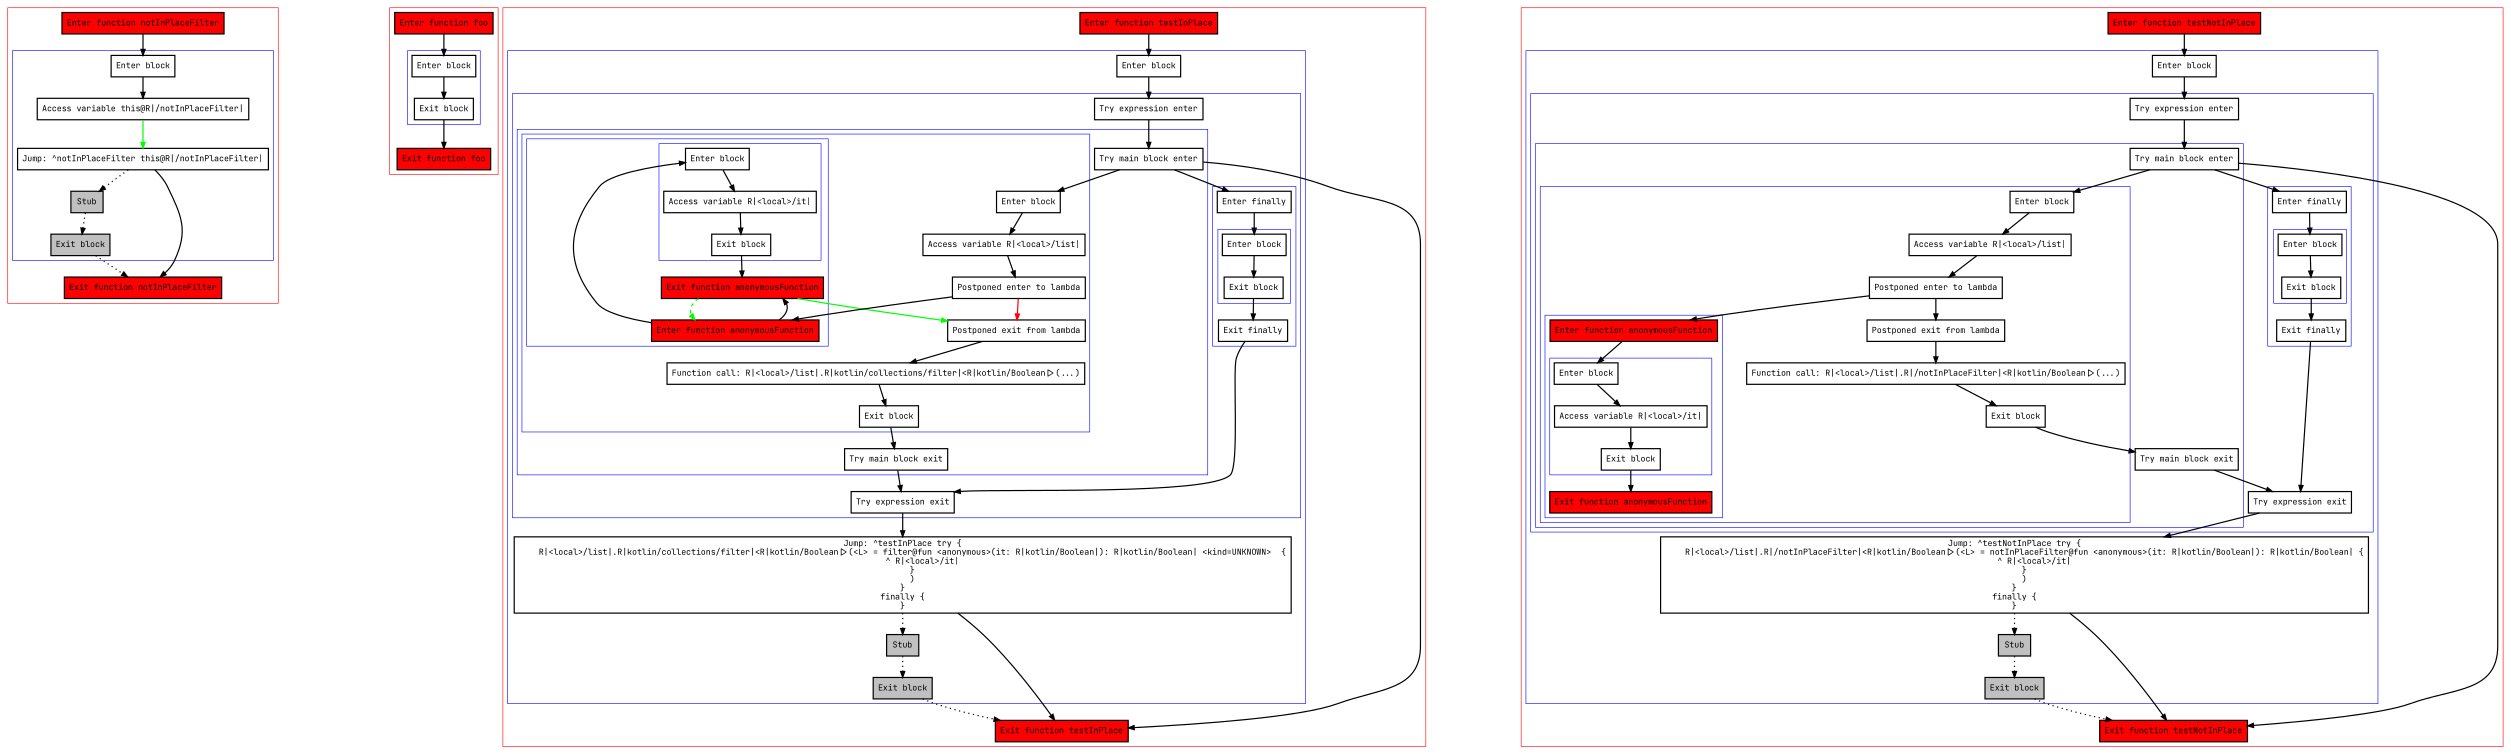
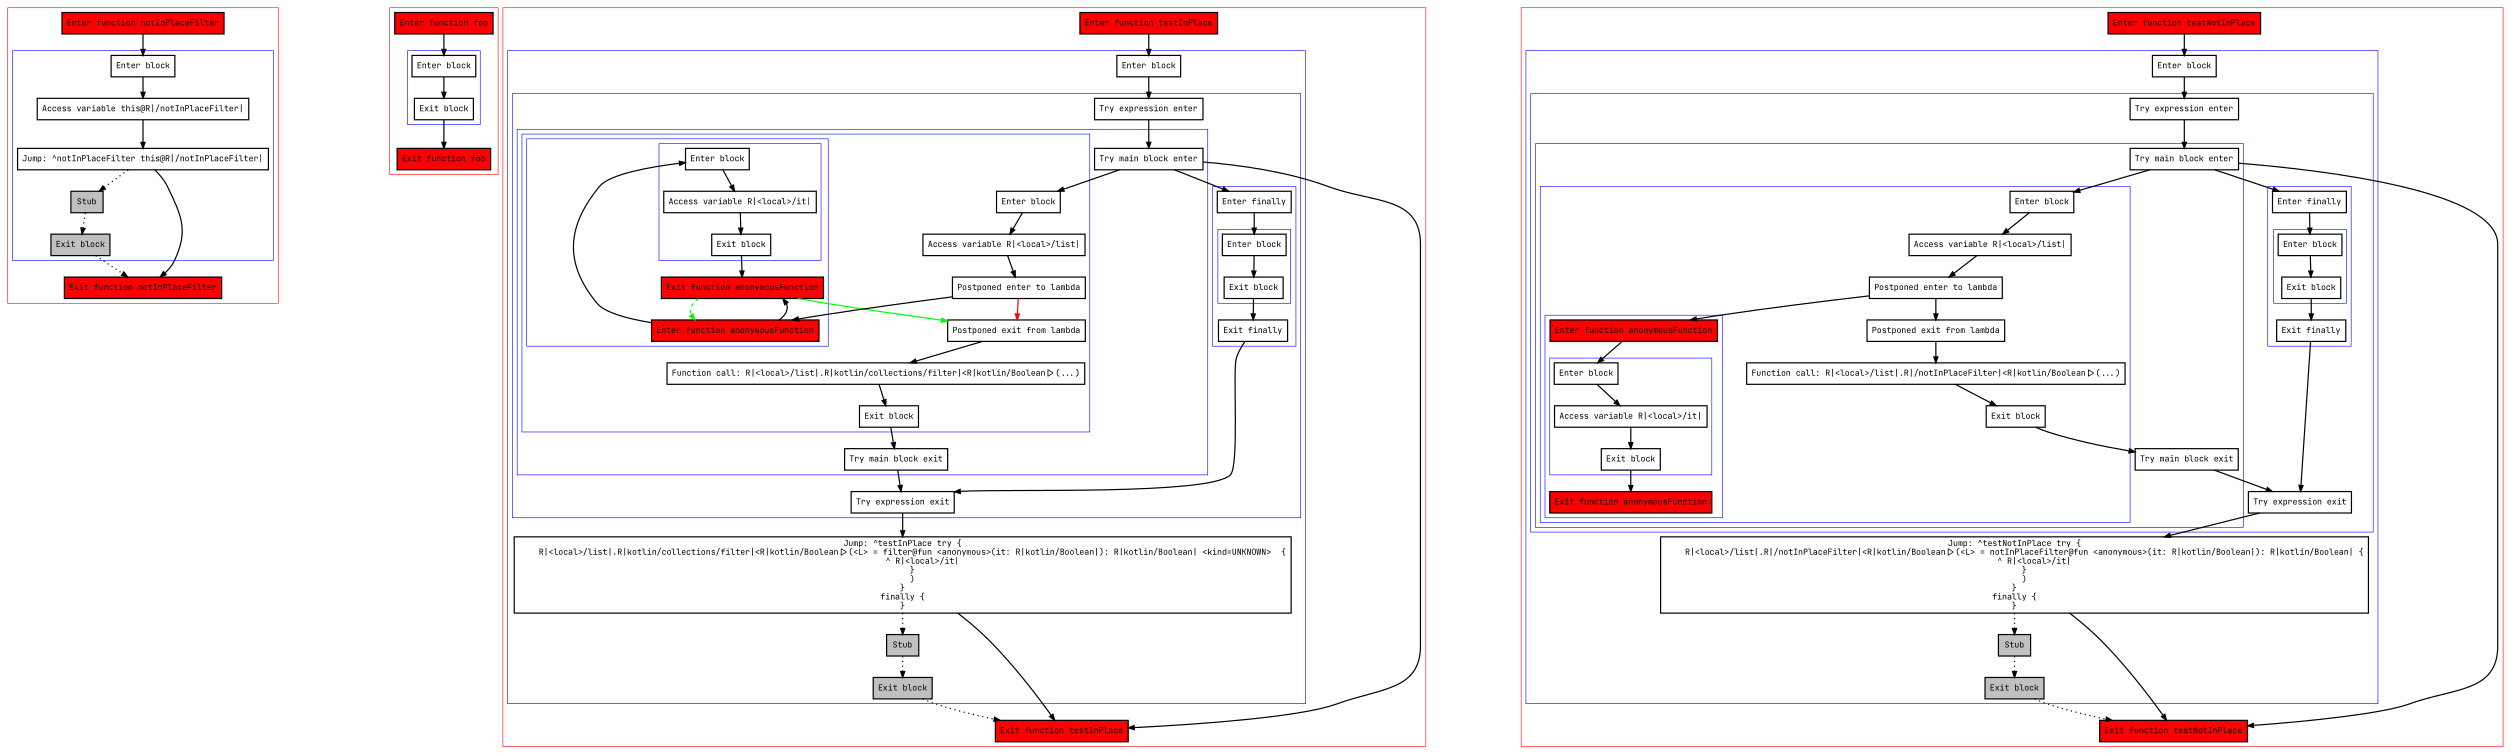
edge "Access variable this@R|/notInPlaceFilter|" -> "Jump: ^notInPlaceFilter this@R|/notInPlaceFilter|": color green -> black
